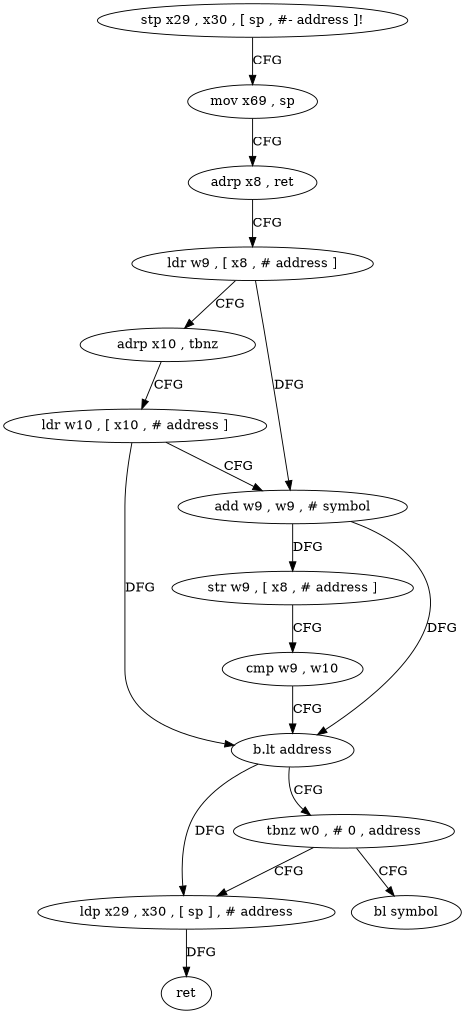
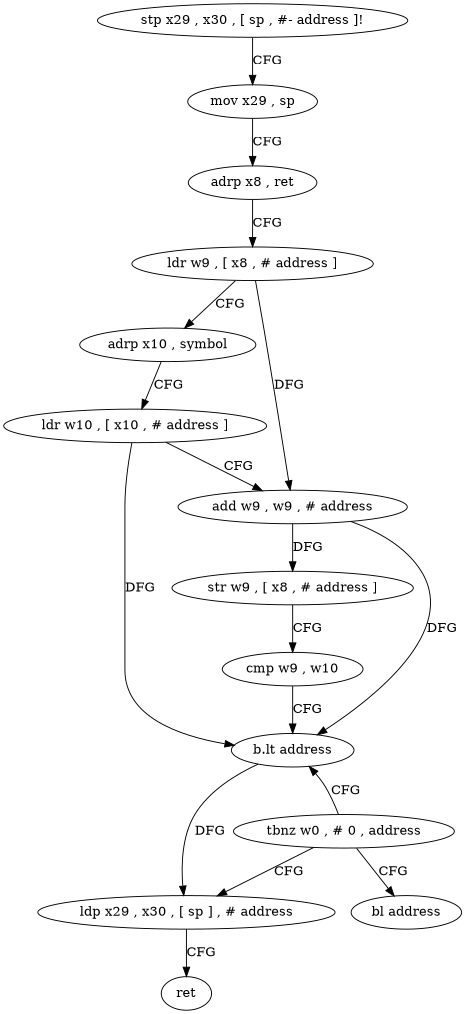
node "mov x69 , sp": label "mov x69 , sp" -> "mov x29 , sp"
node "adrp x10 , tbnz": label "adrp x10 , tbnz" -> "adrp x10 , symbol"
node "add w9 , w9 , # symbol": label "add w9 , w9 , # symbol" -> "add w9 , w9 , # address"
edge "b.lt address" -> "tbnz w0 , # 0 , address": reversed
node "bl symbol": label "bl symbol" -> "bl address"
edge "ldp x29 , x30 , [ sp ] , # address" -> "ret": label "DFG" -> "CFG"
